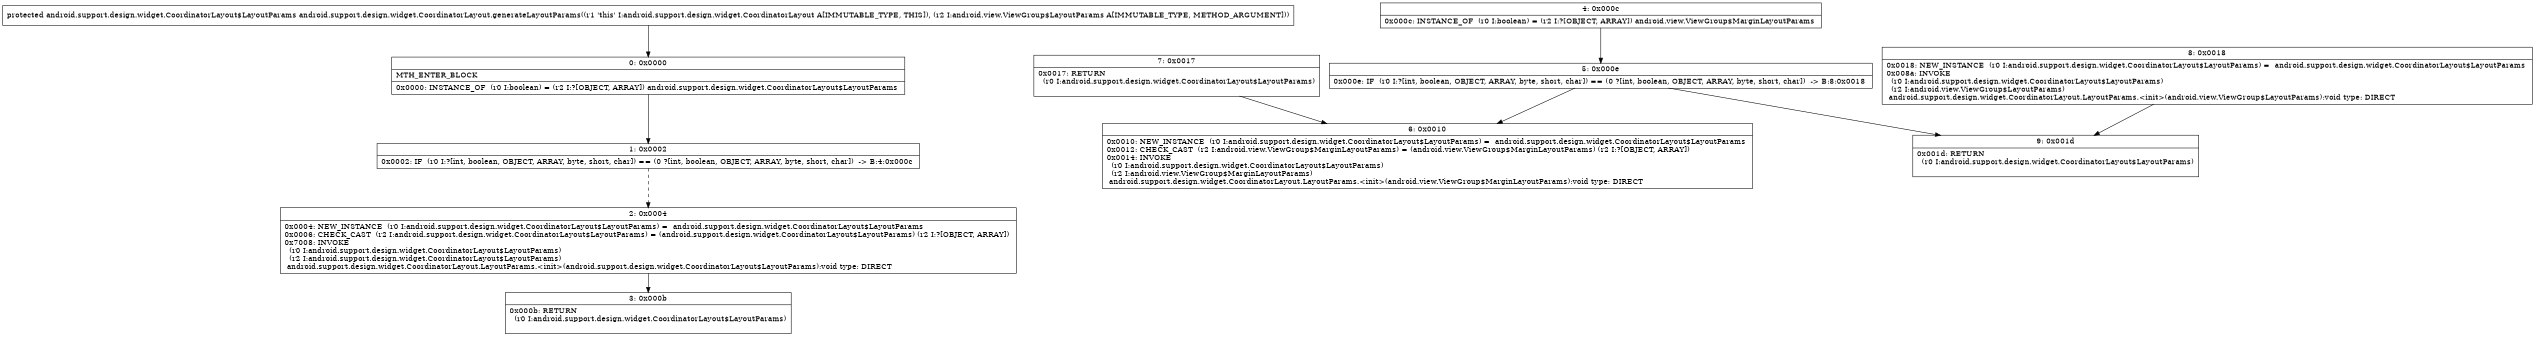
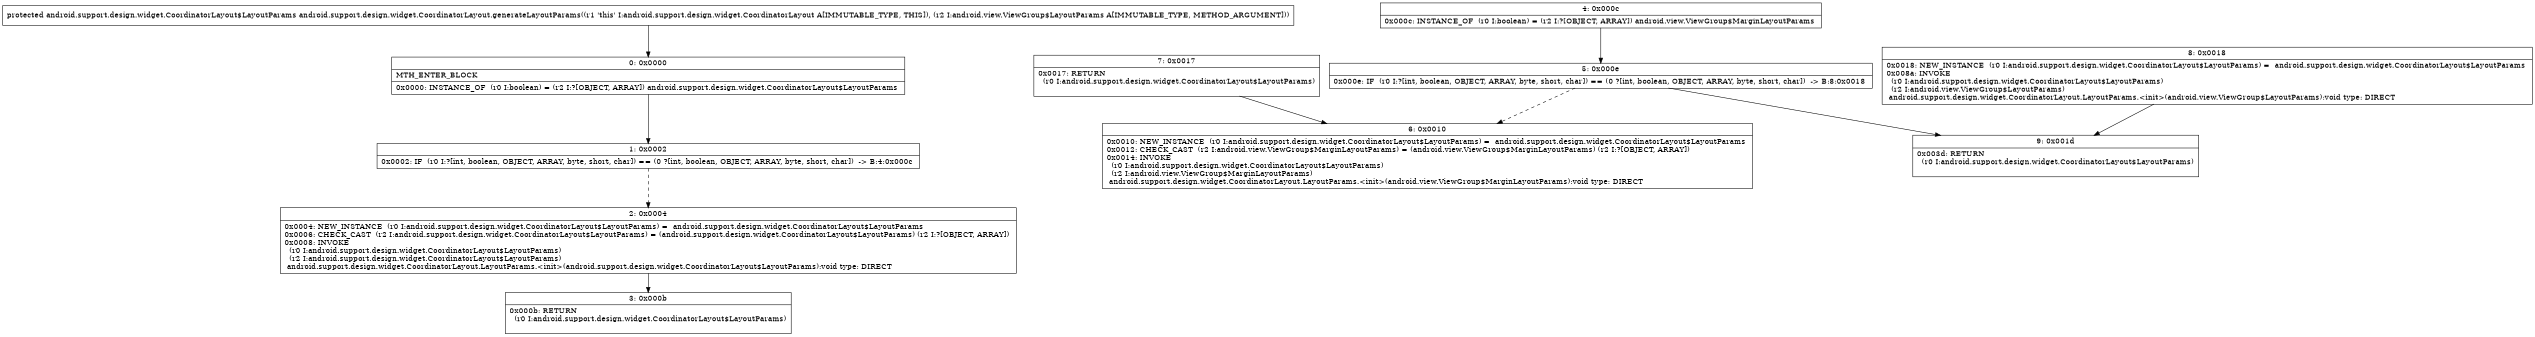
edge "5: 0x000e" -> "6: 0x0010": style solid -> dashed
node "9: 0x001d": text "0x001d: RETURN" -> "0x003d: RETURN"
node "2: 0x0004": text "0x7008: INVOKE" -> "0x0008: INVOKE"
